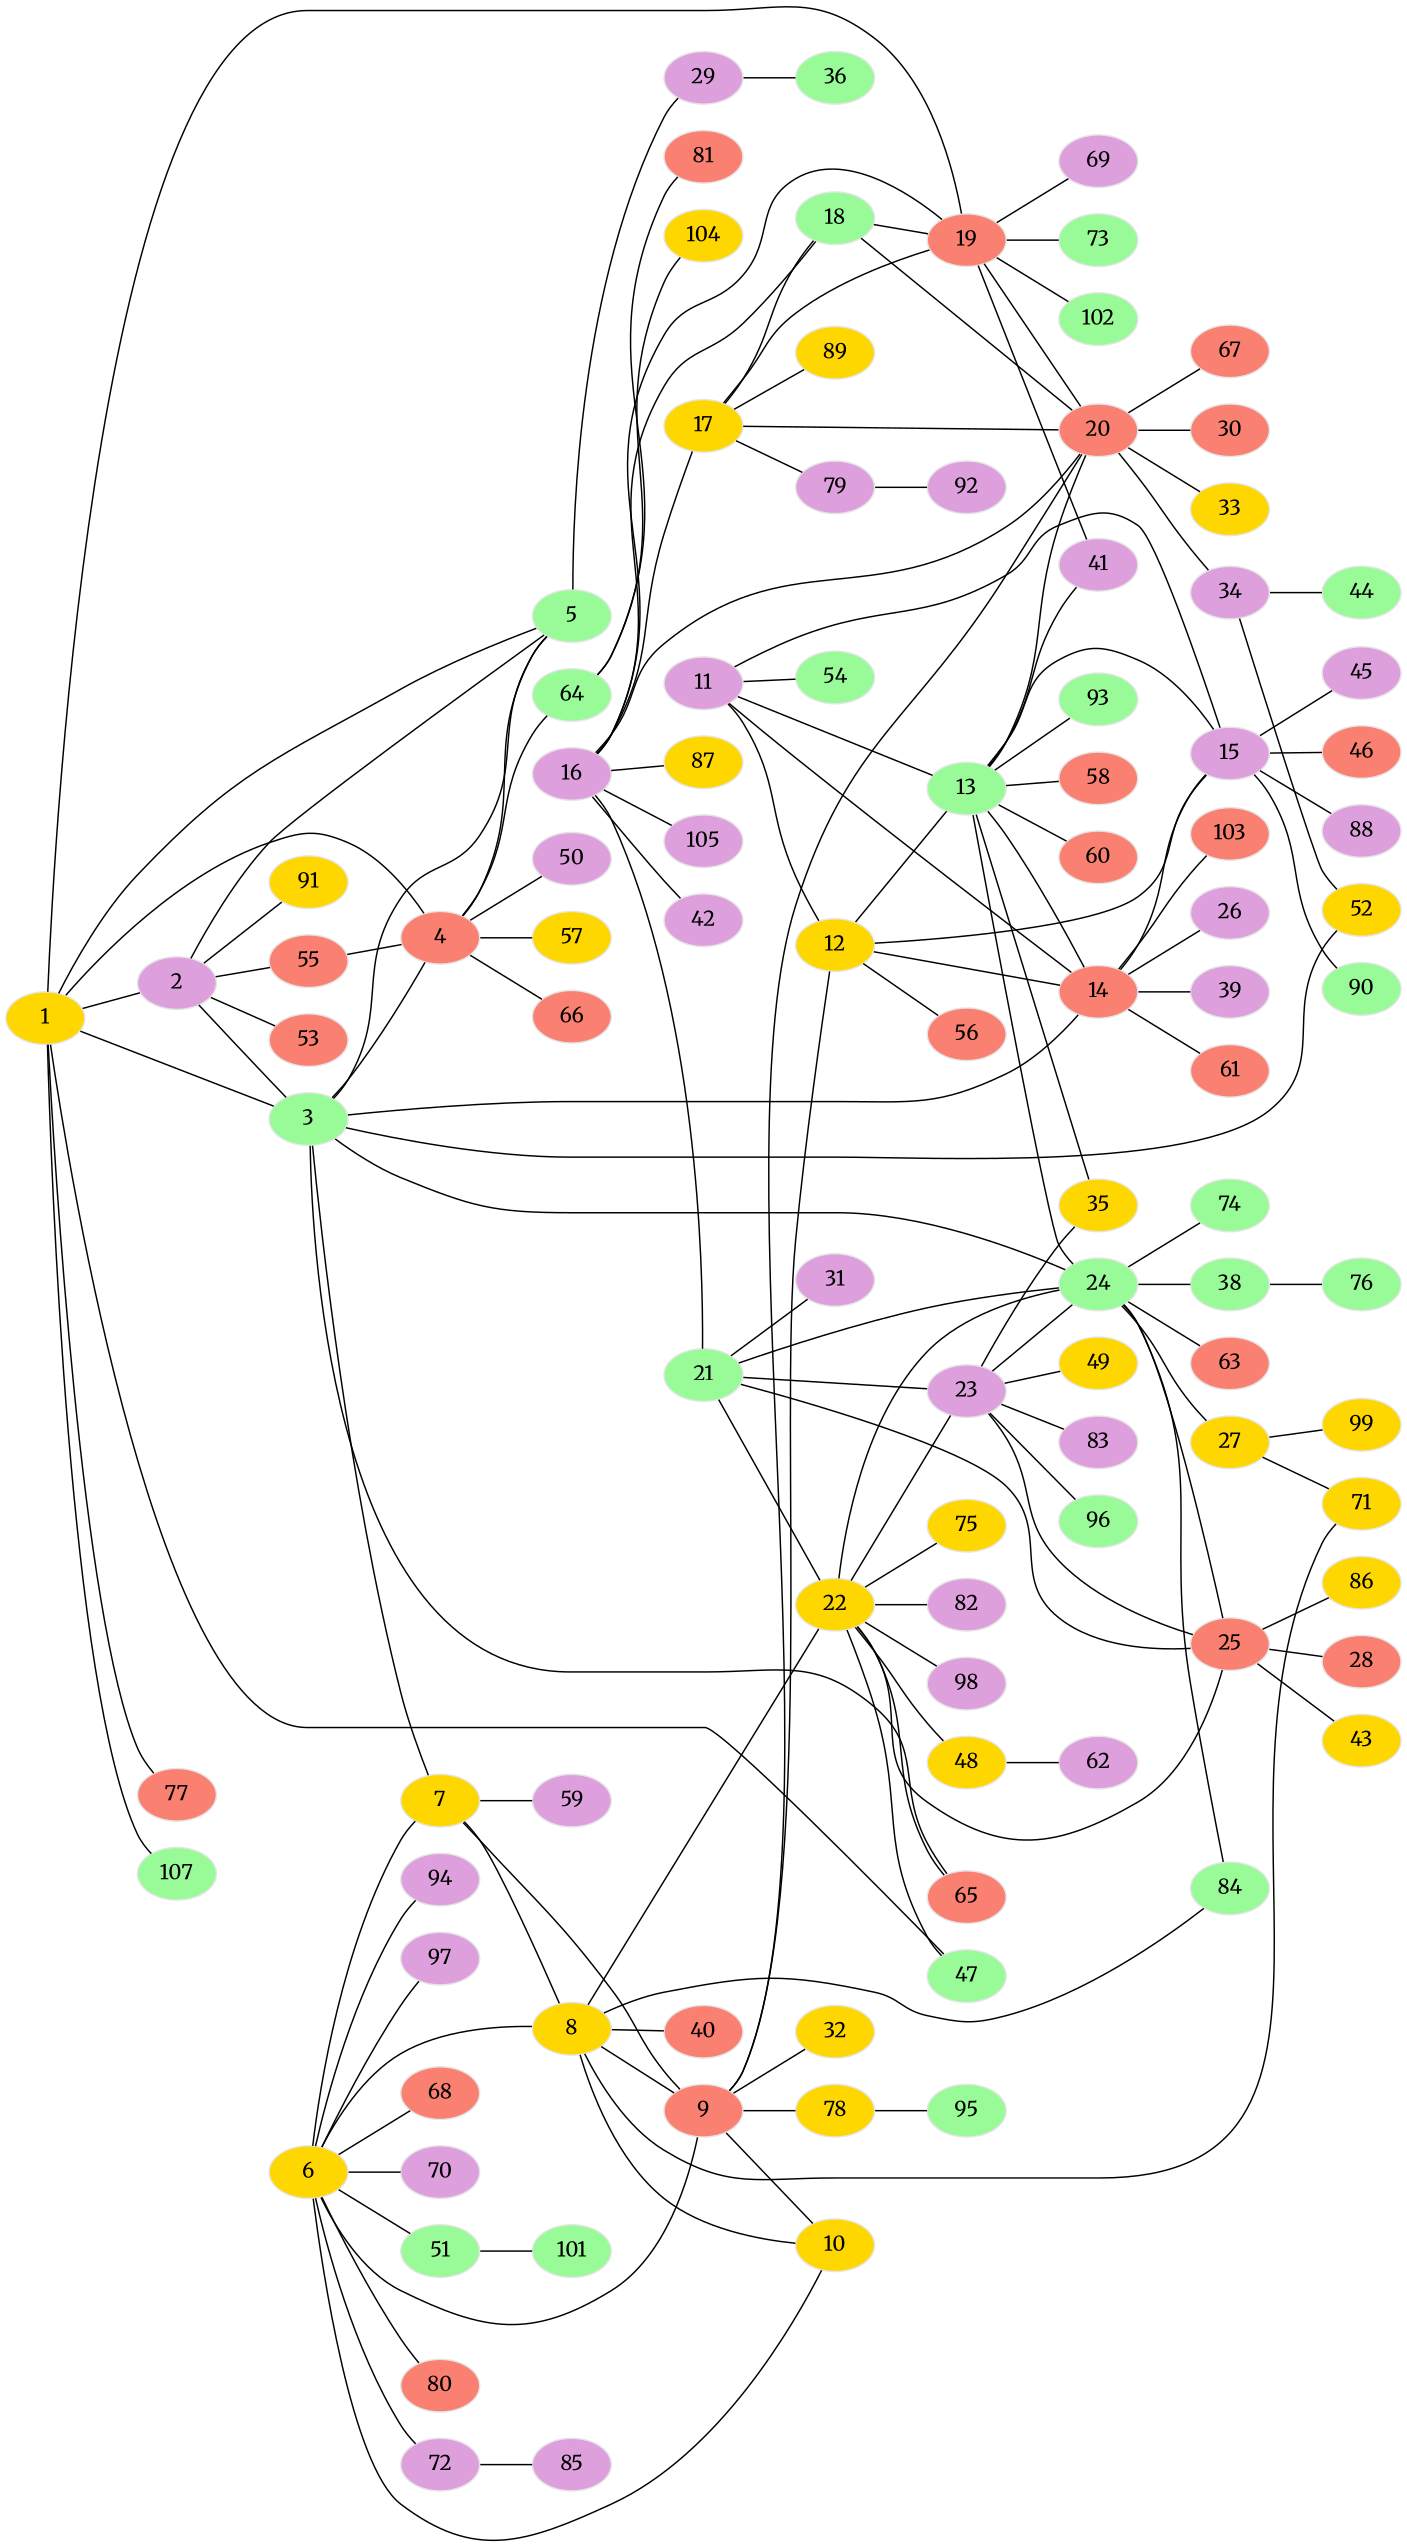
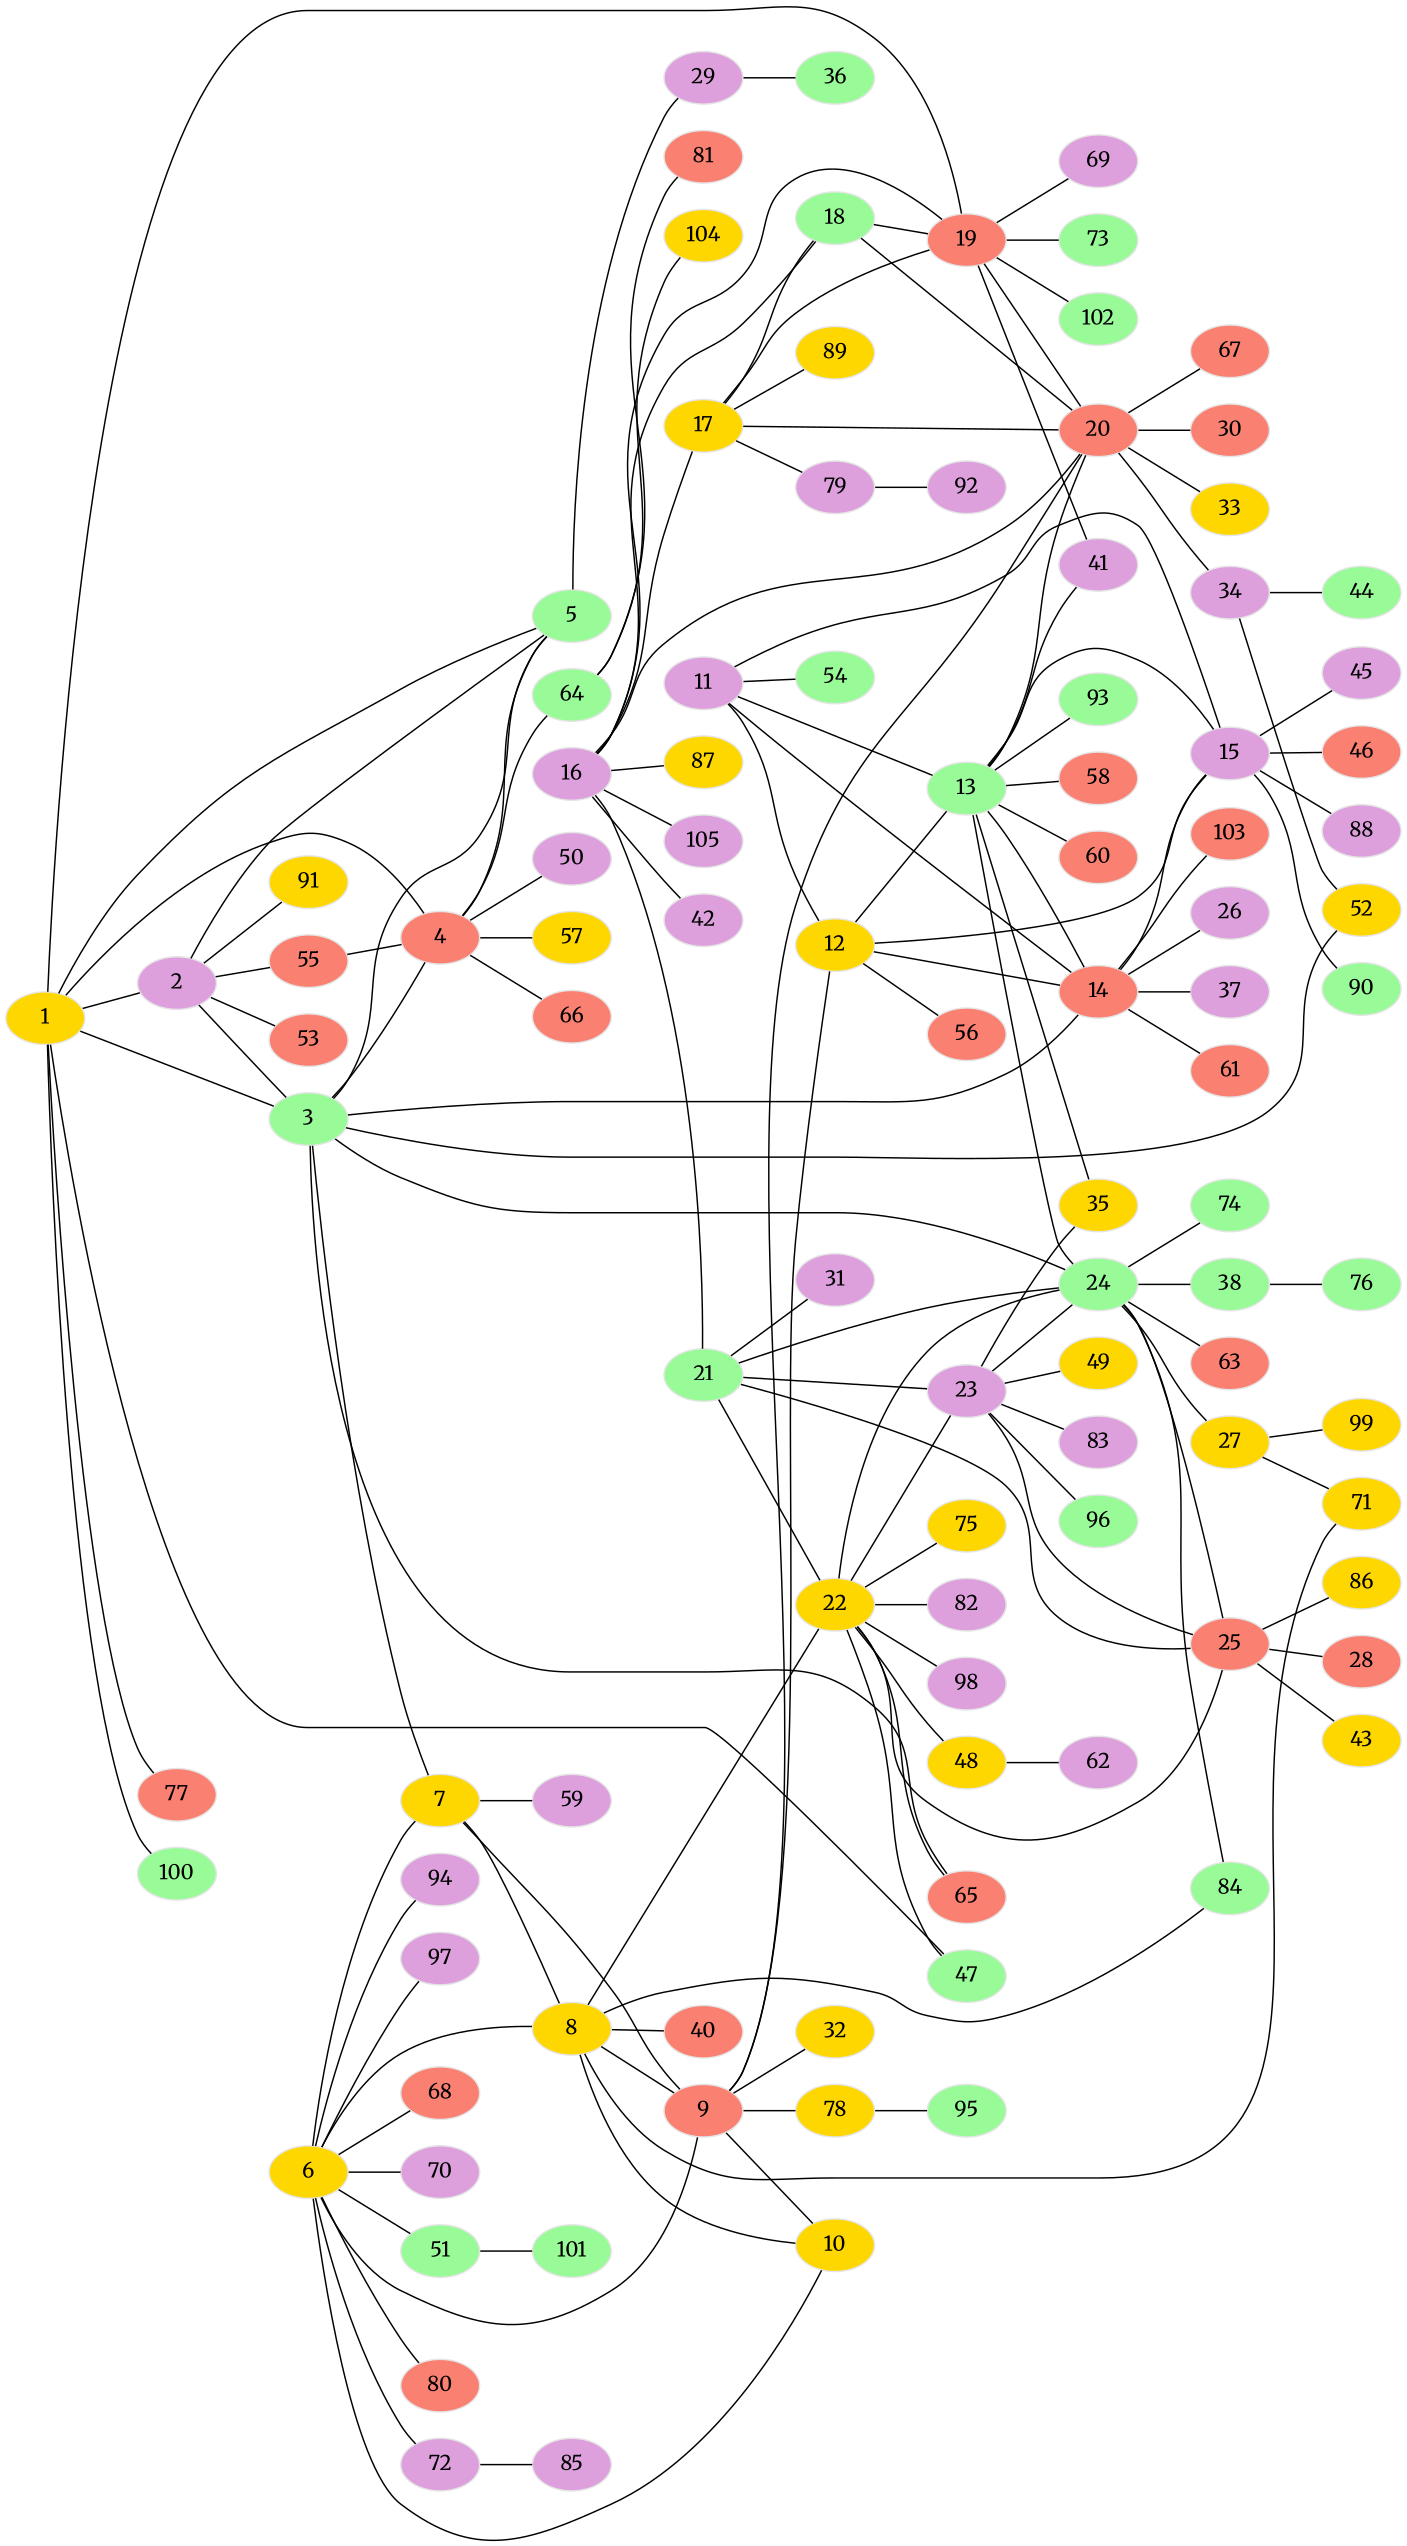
node "39": label "39" -> "37"
node "107": label "107" -> "100"
